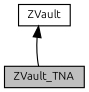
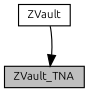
edge "ZVault_TNA" -> "ZVault": reversed
